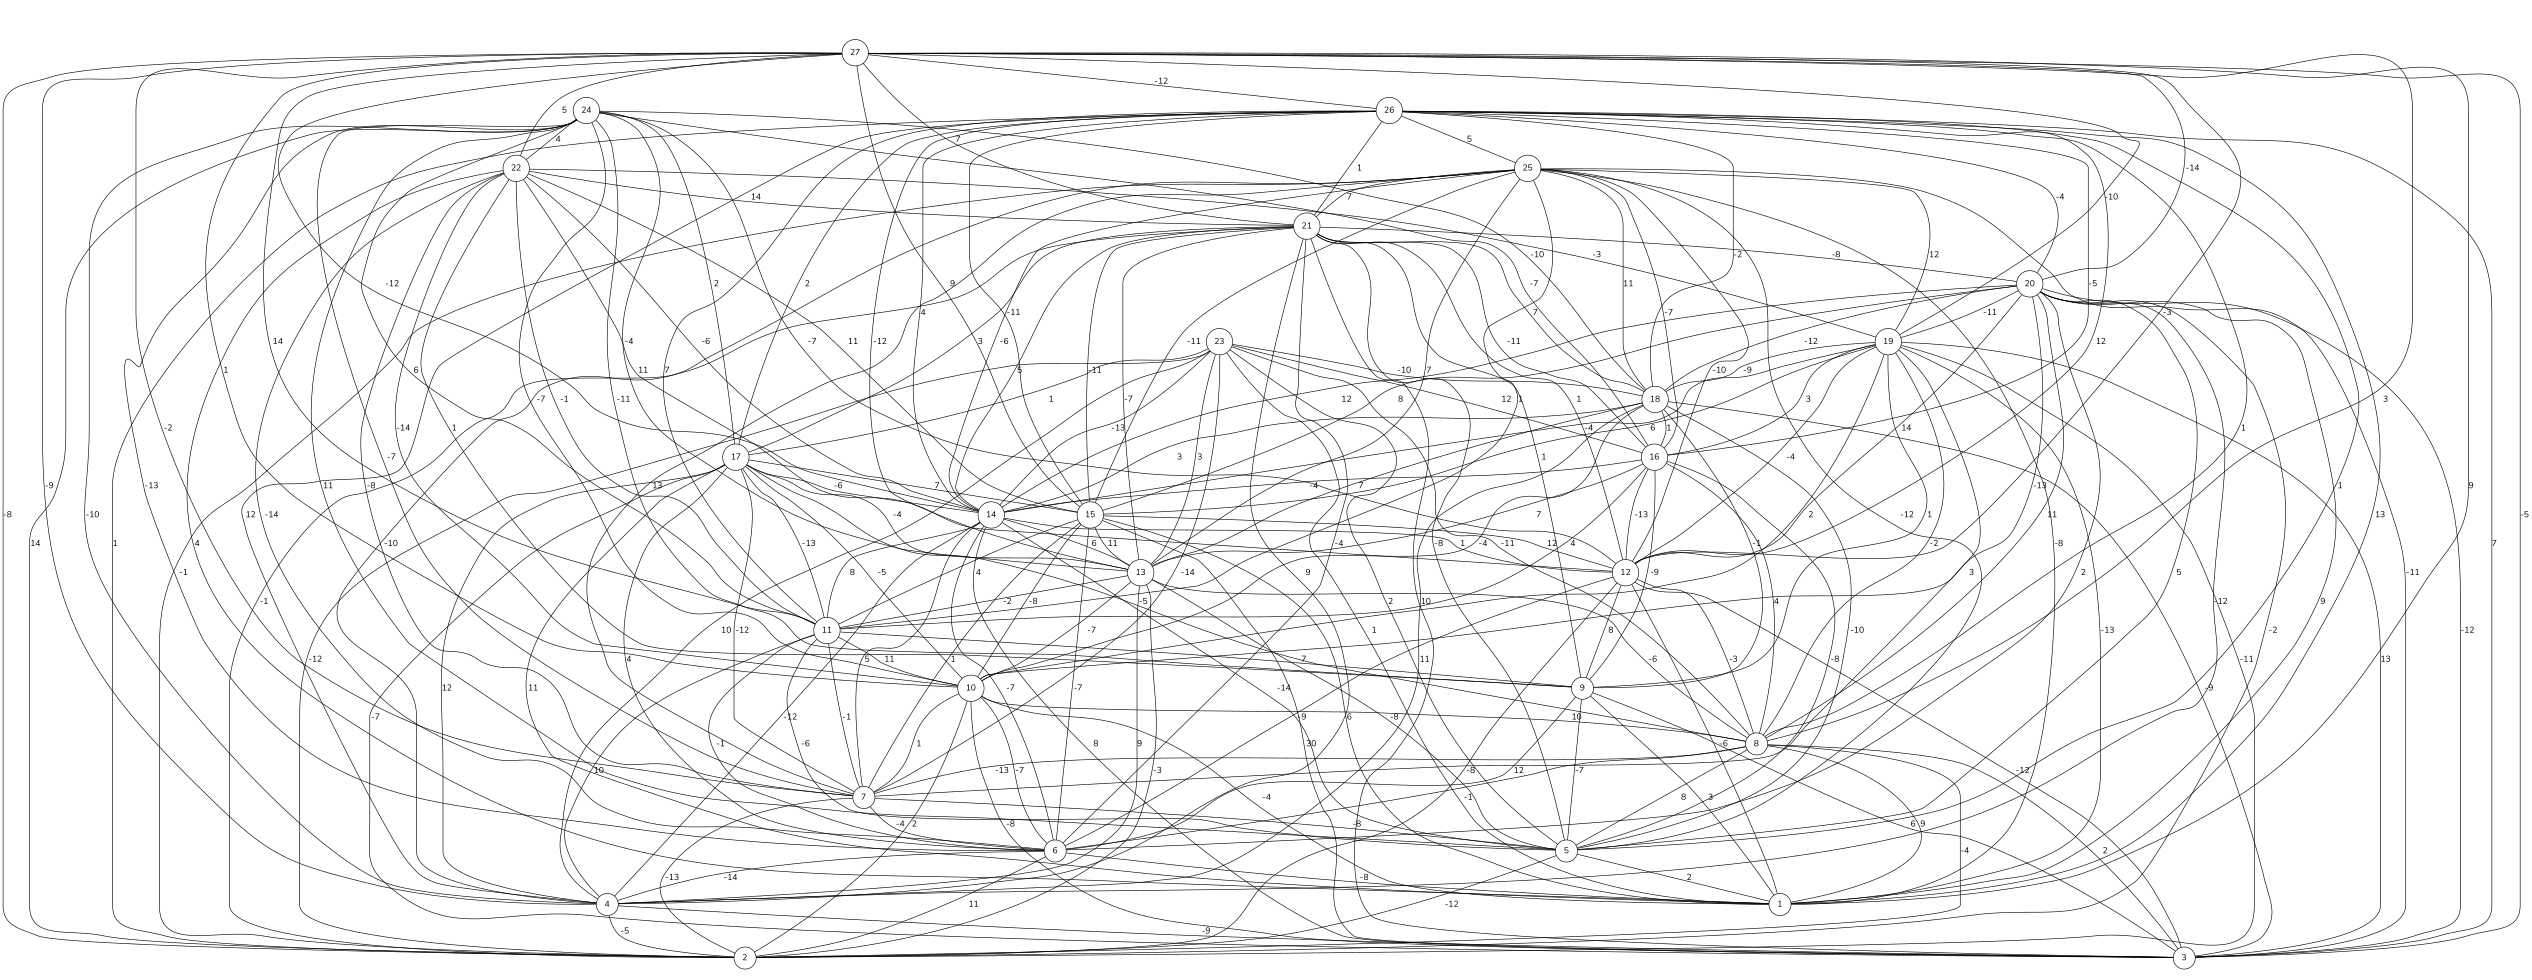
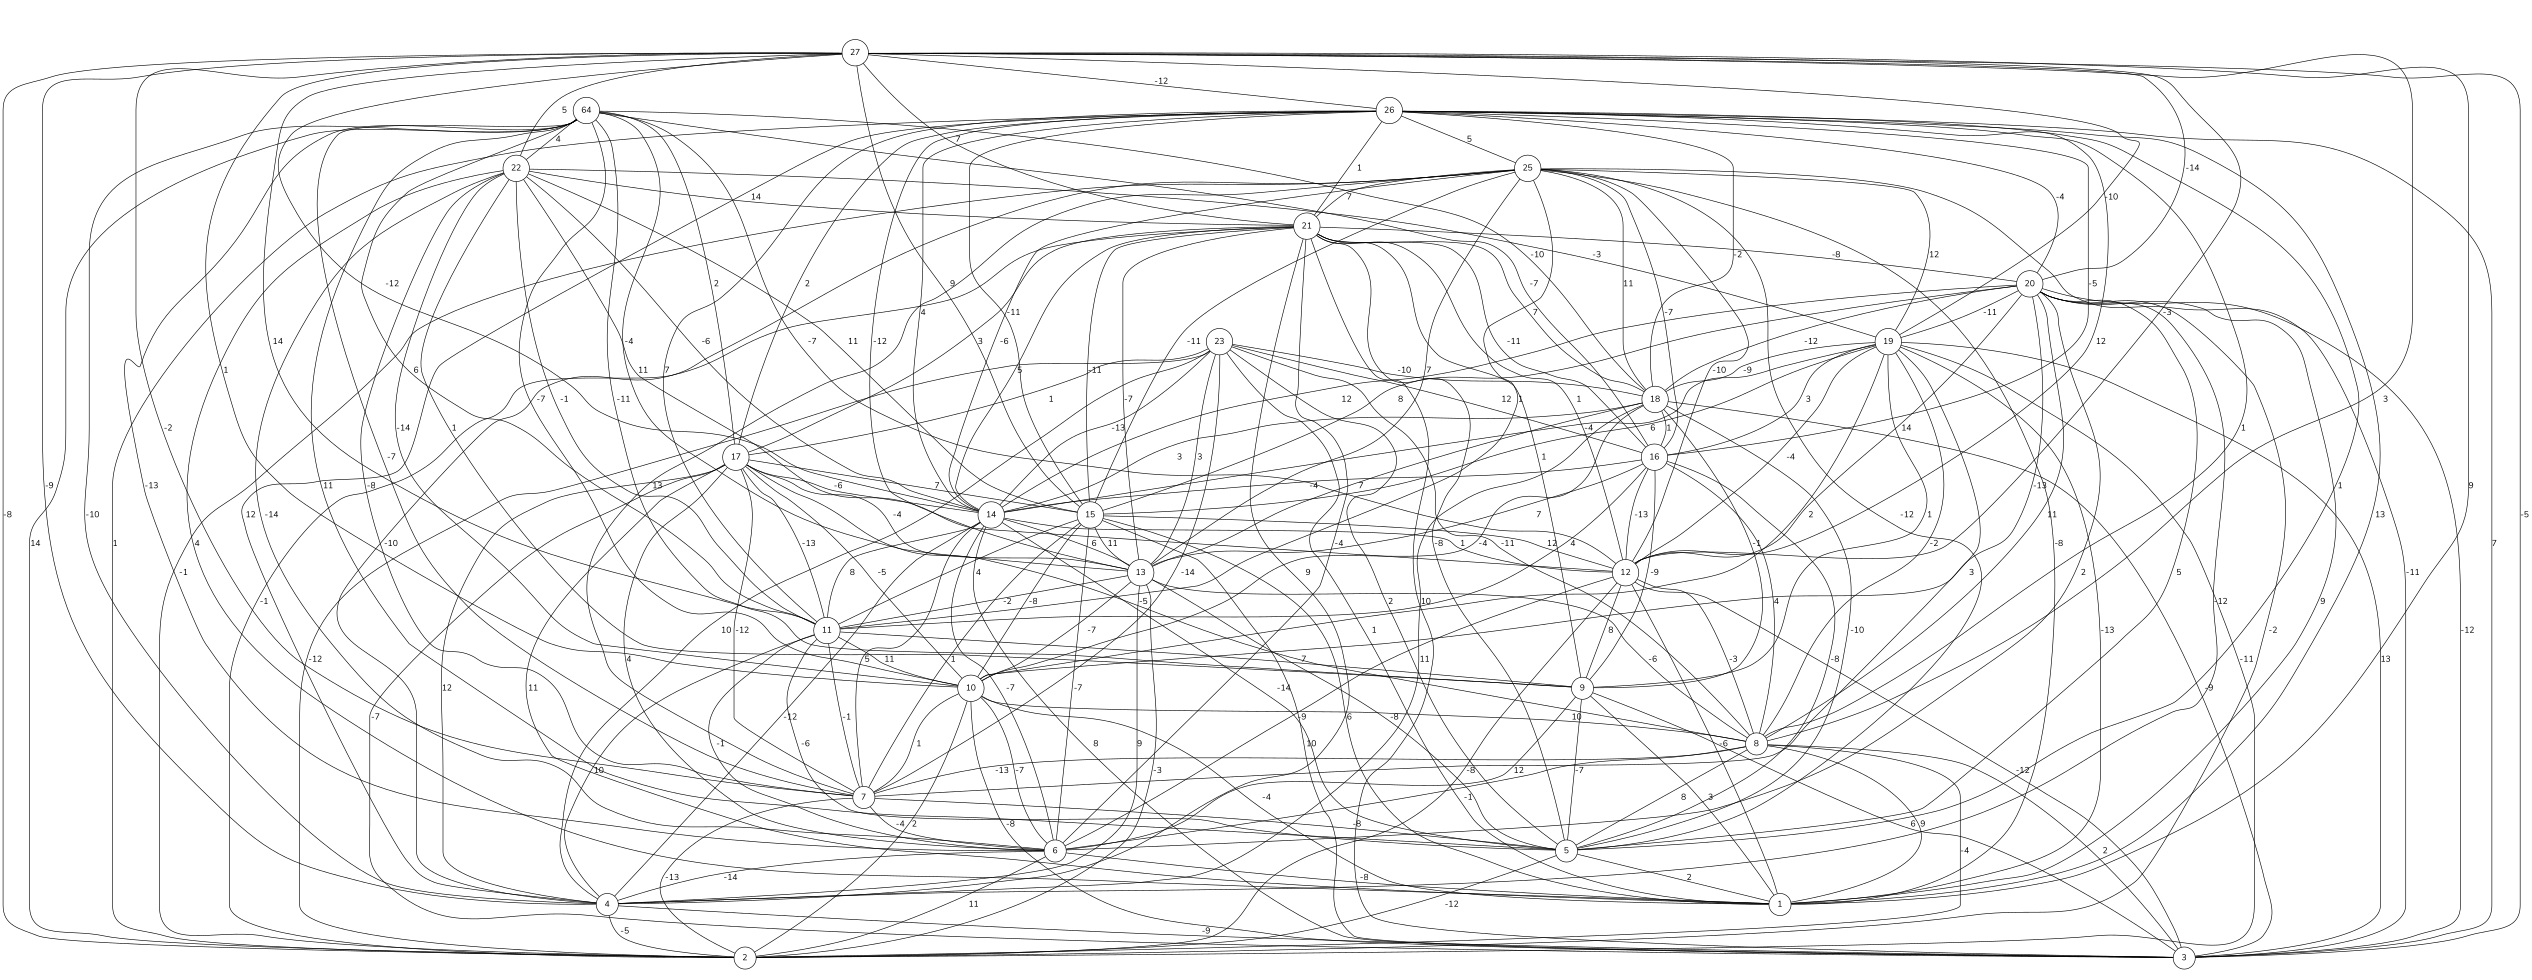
node "24": label "24" -> "64"
edge "15" -- "3": label "30" -> "10"
